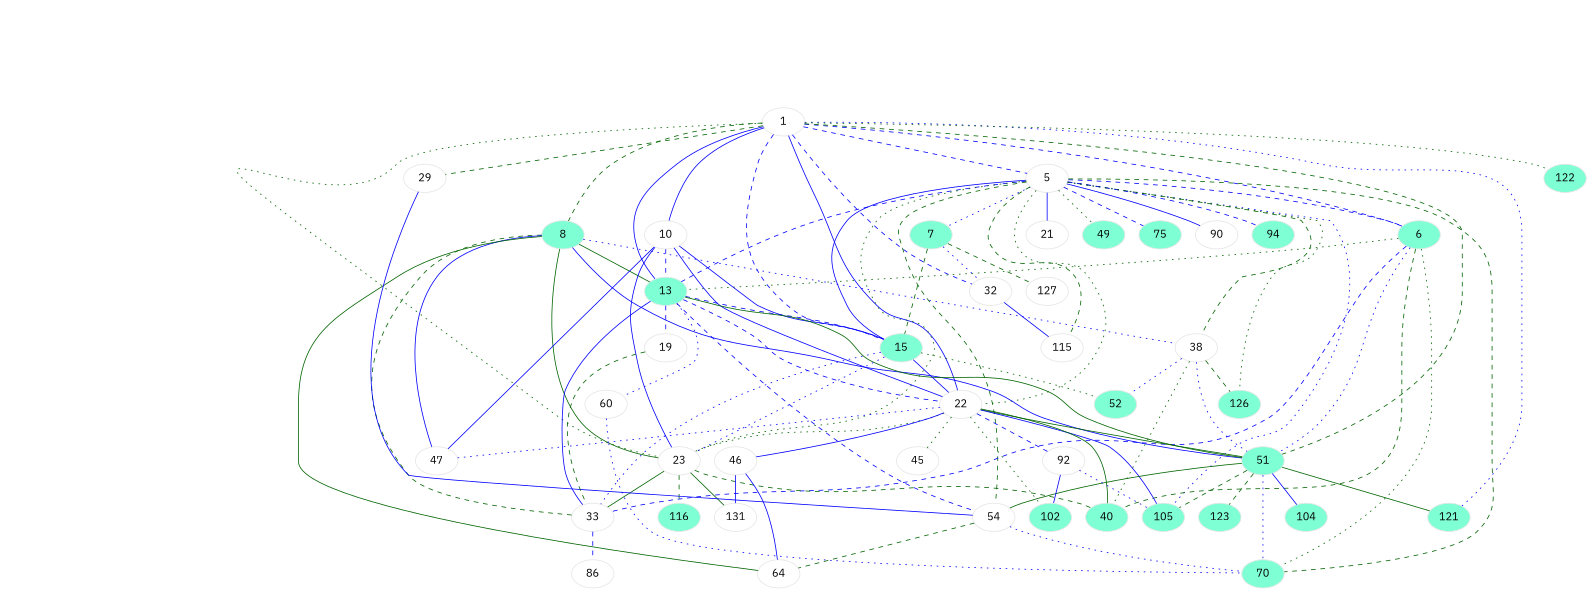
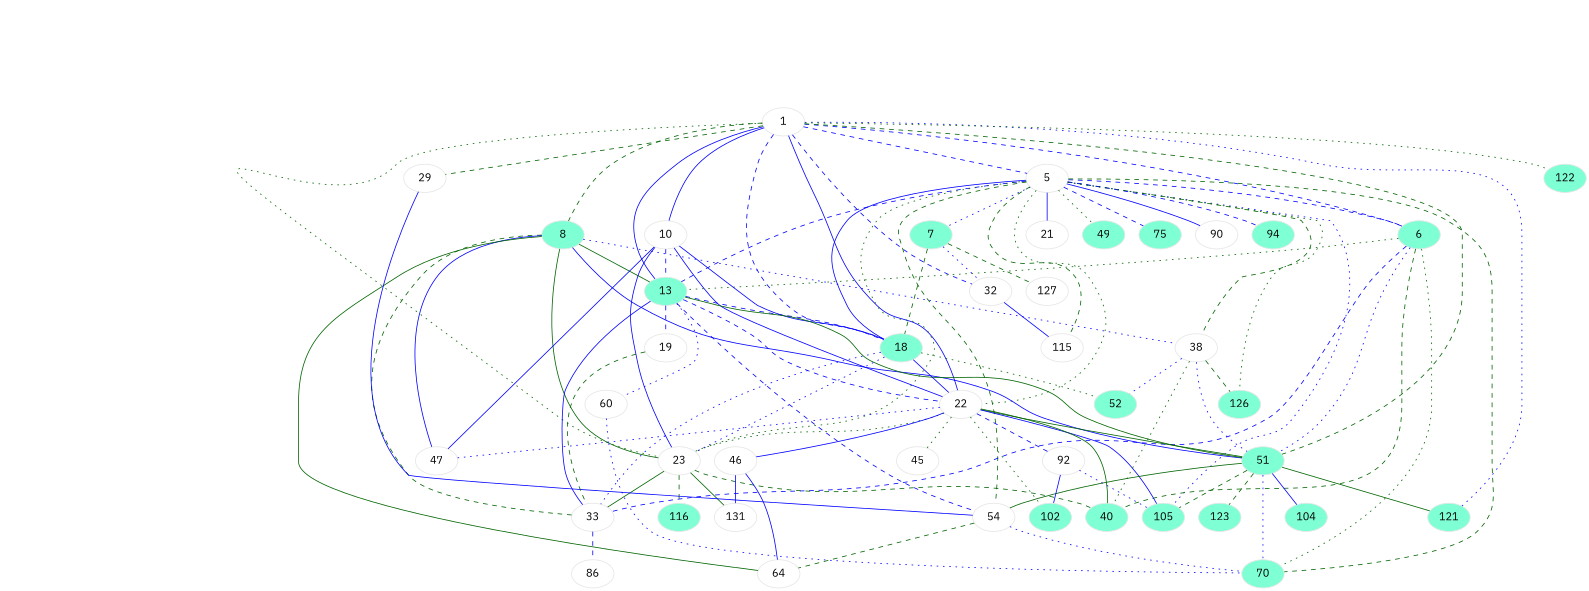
node "15": label "15" -> "18"
